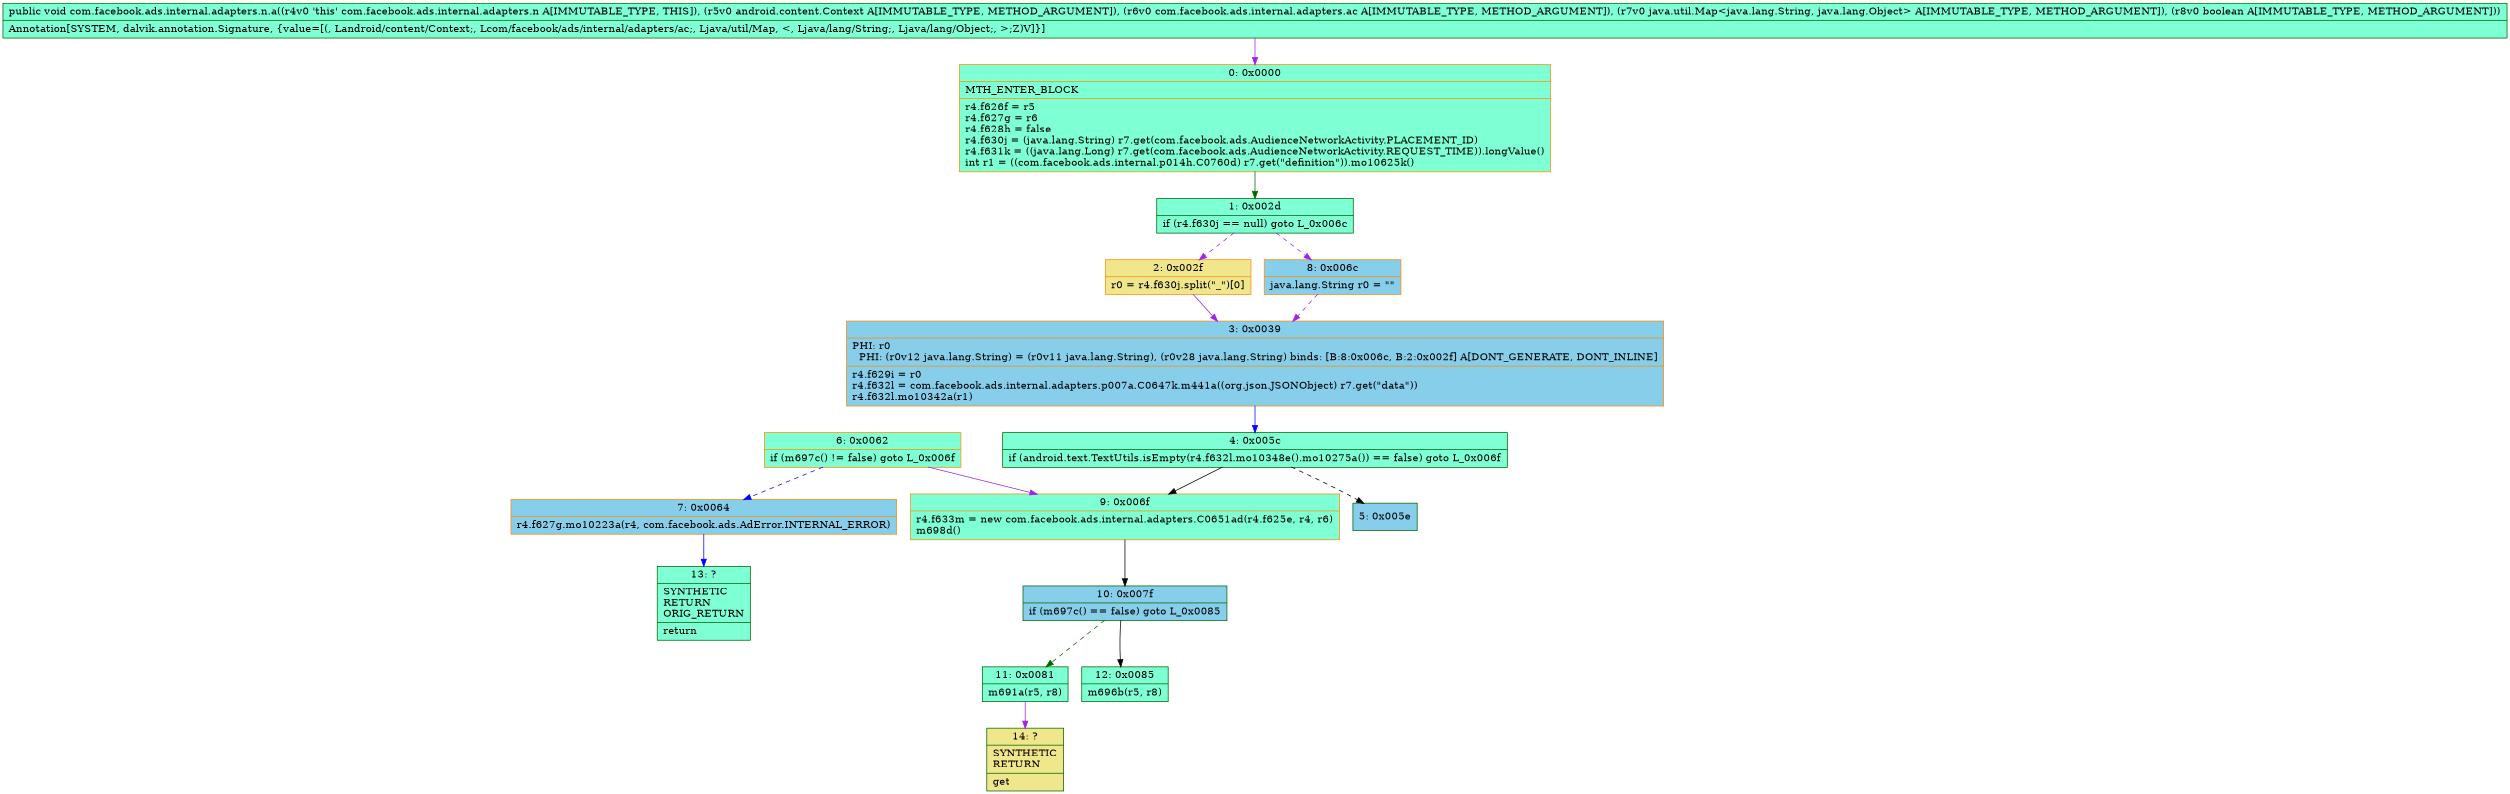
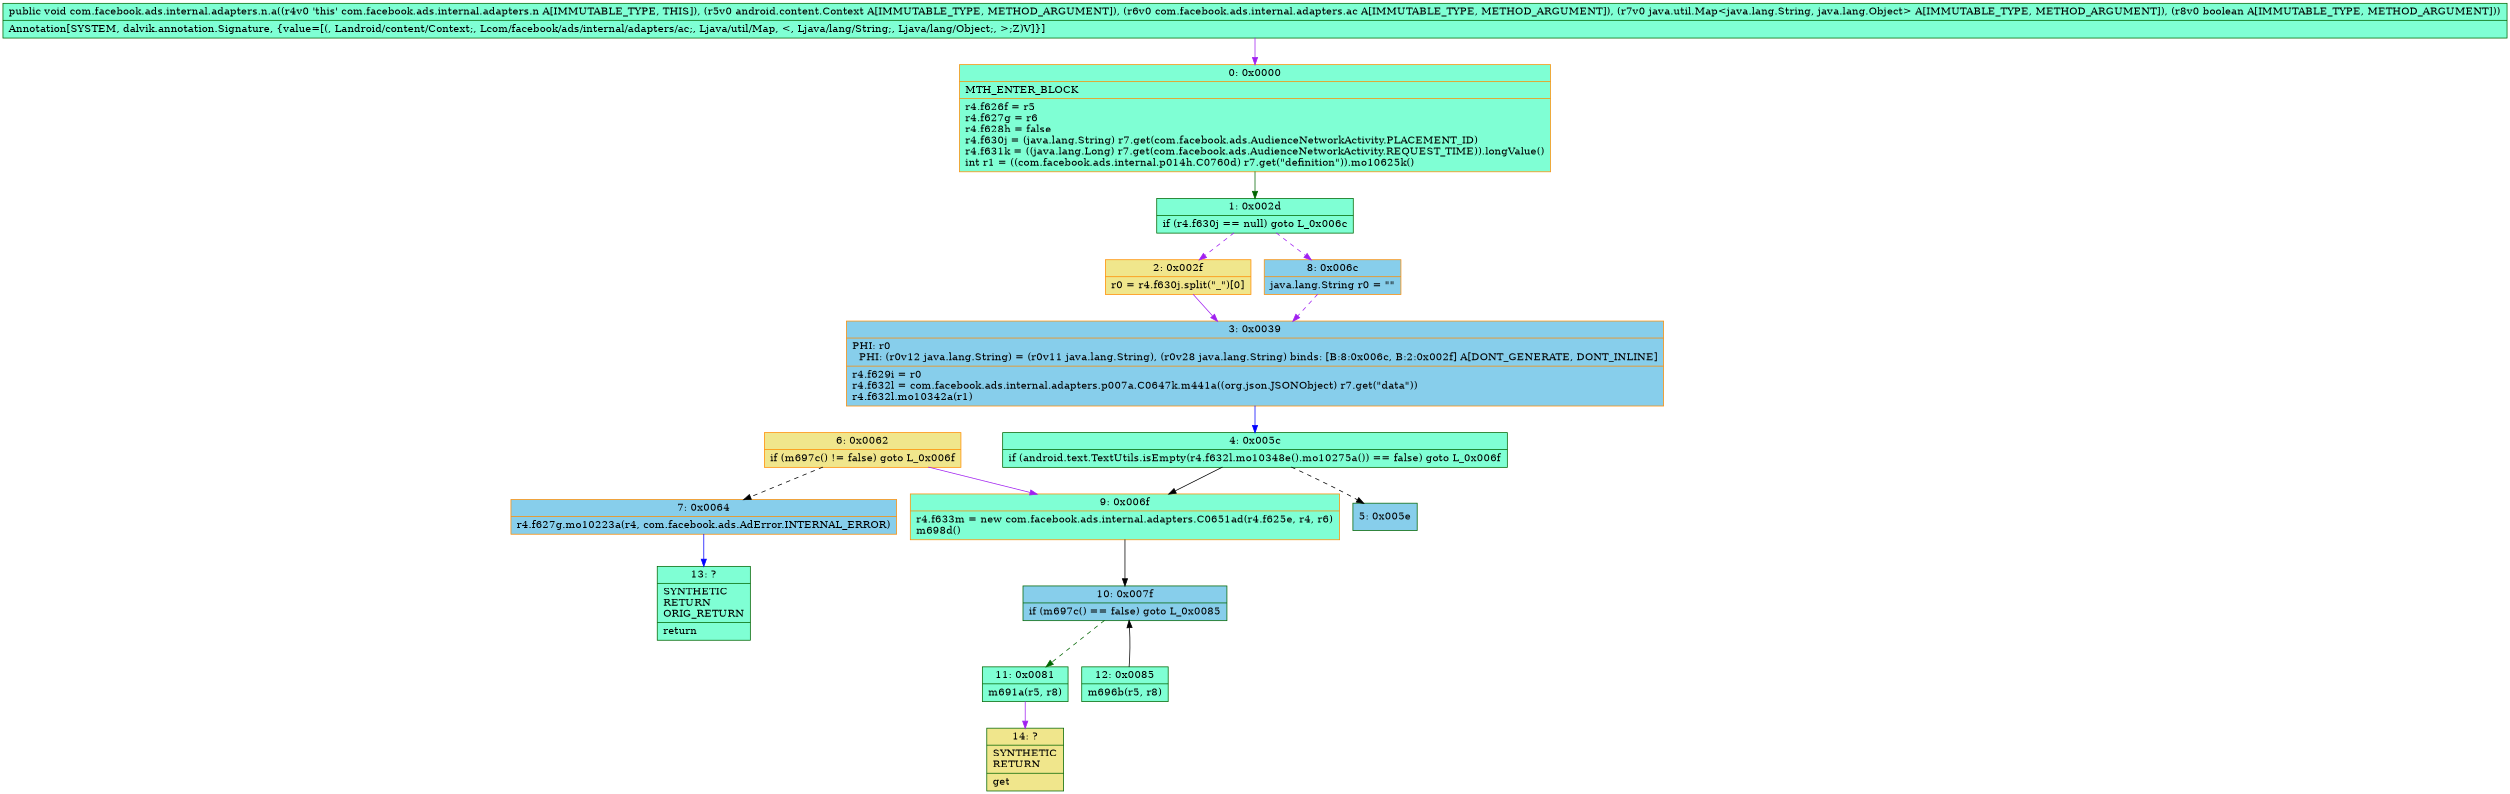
node "6: 0x0062": fillcolor aquamarine -> khaki
edge "6: 0x0062" -> "7: 0x0064": color blue -> black
edge "10: 0x007f" -> "12: 0x0085": reversed
